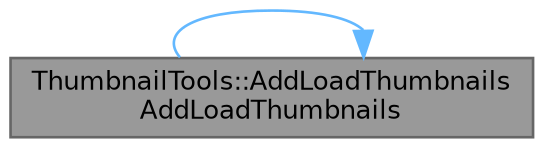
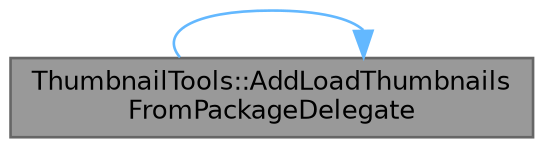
node "ThumbnailTools::AddLoadThumbnails AddLoadThumbnails": label "ThumbnailTools::AddLoadThumbnails AddLoadThumbnails" -> "ThumbnailTools::AddLoadThumbnails FromPackageDelegate"
